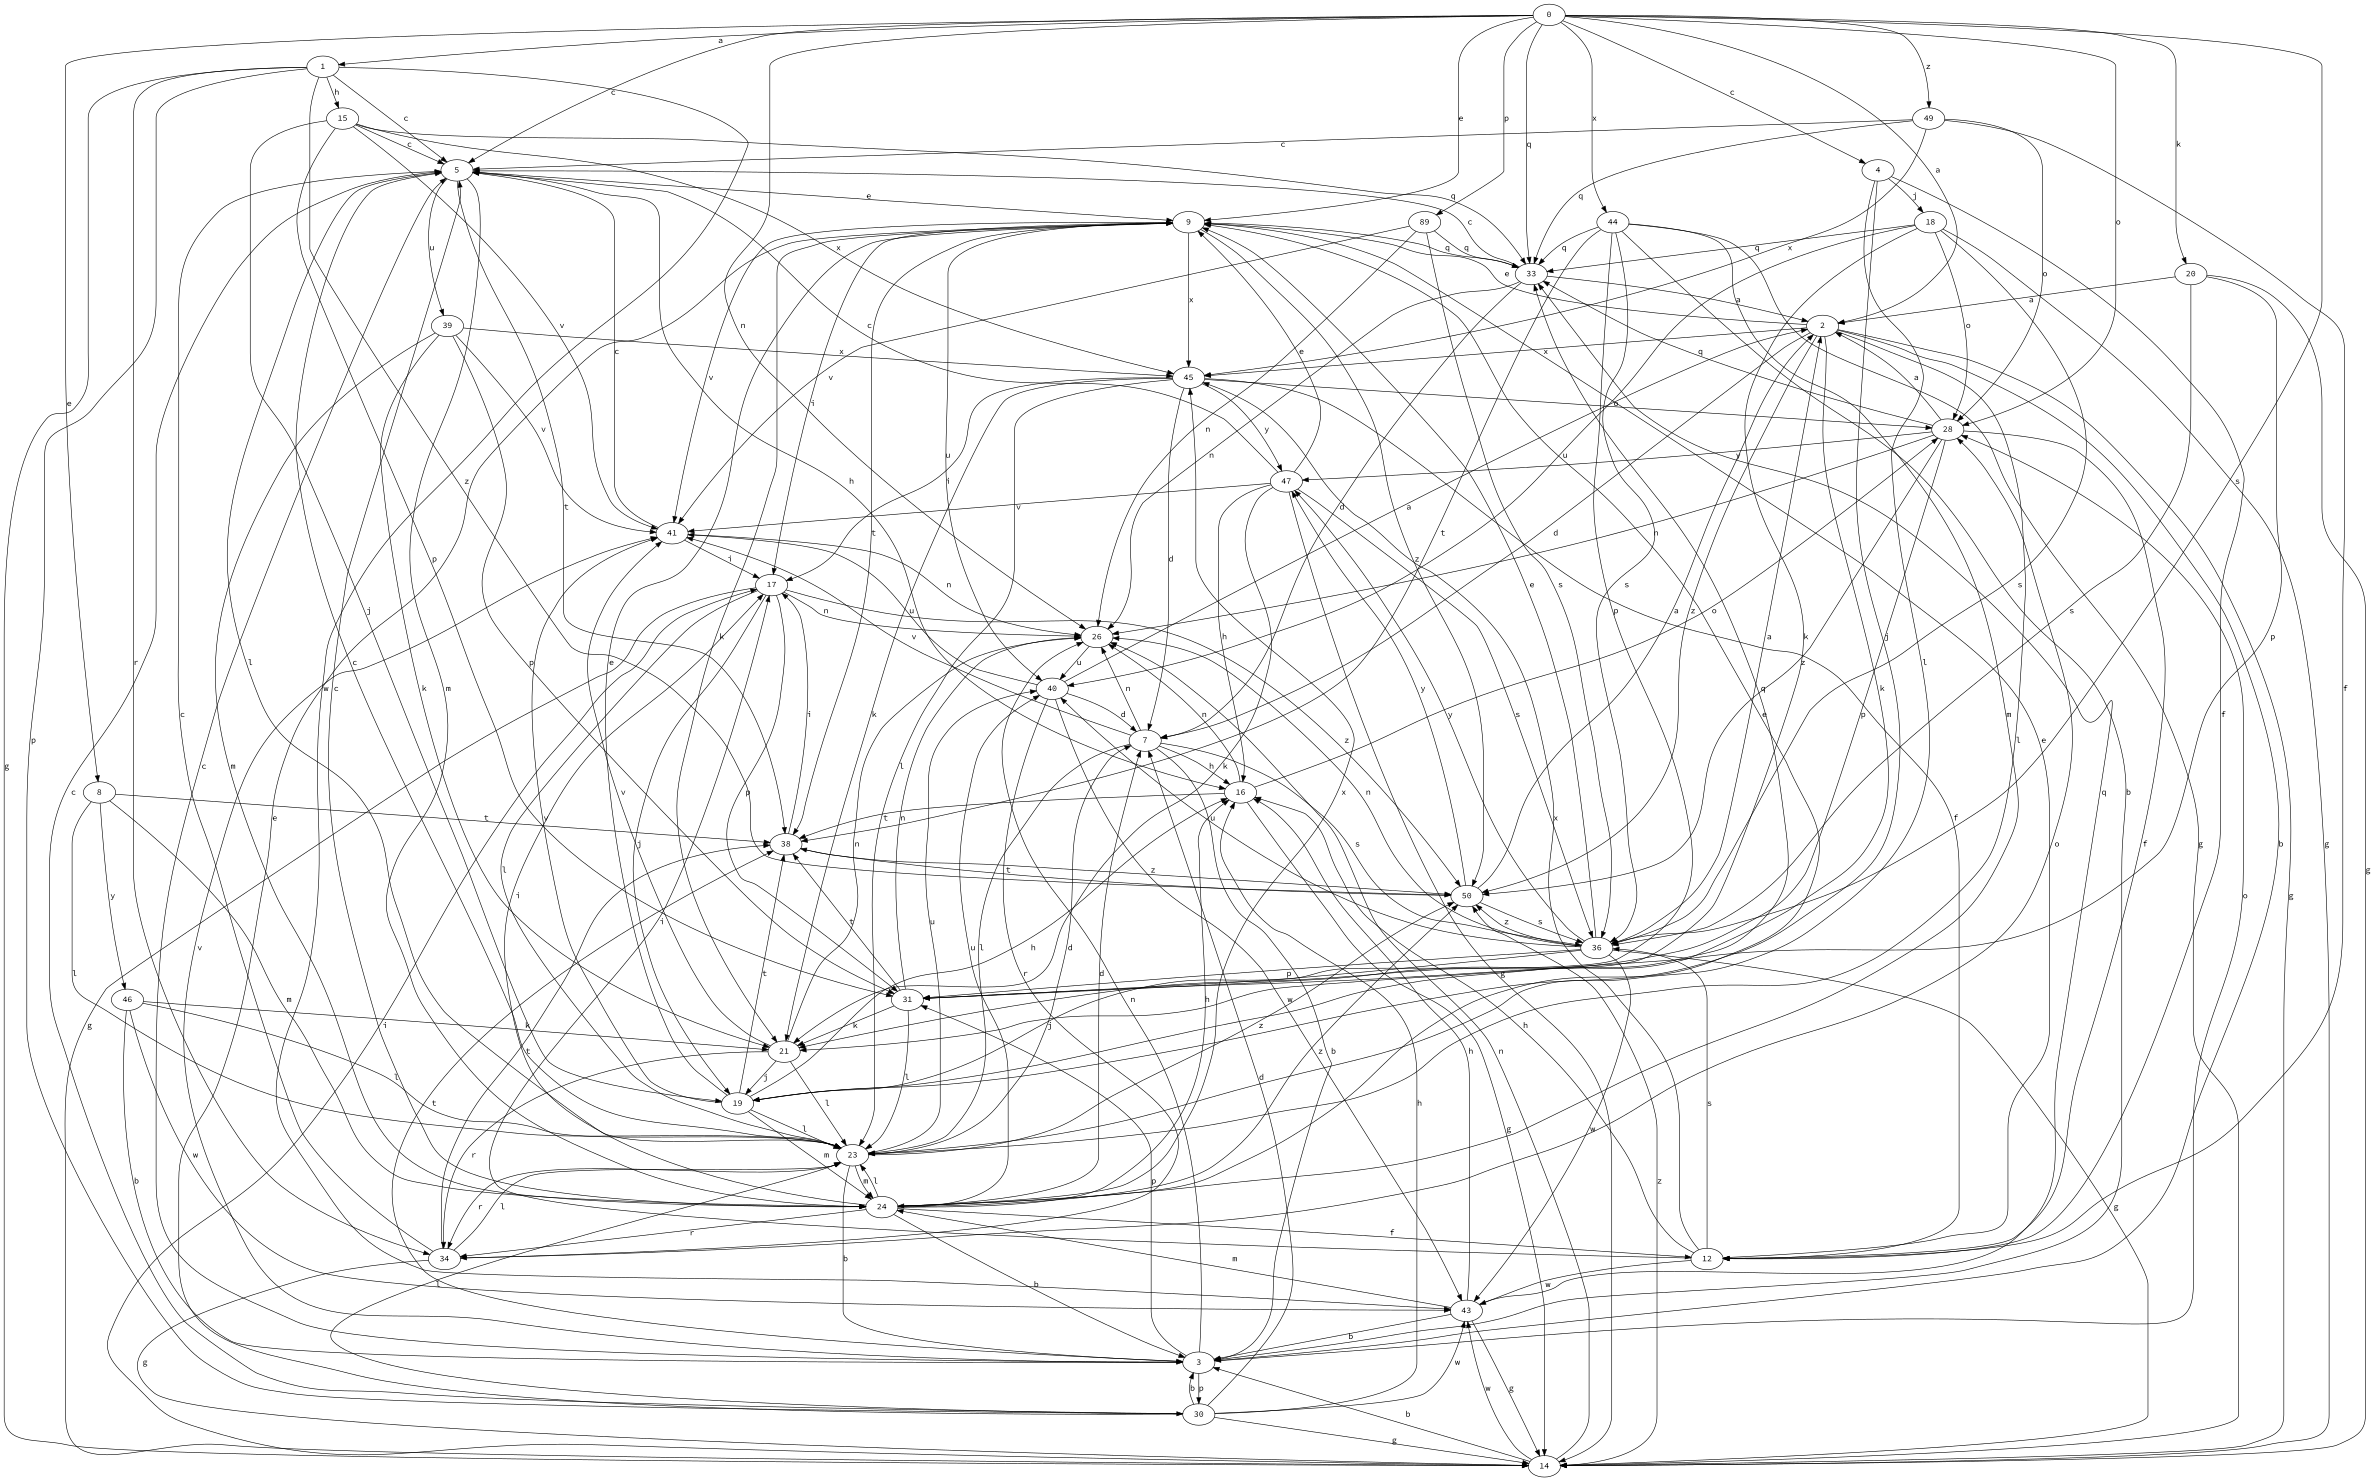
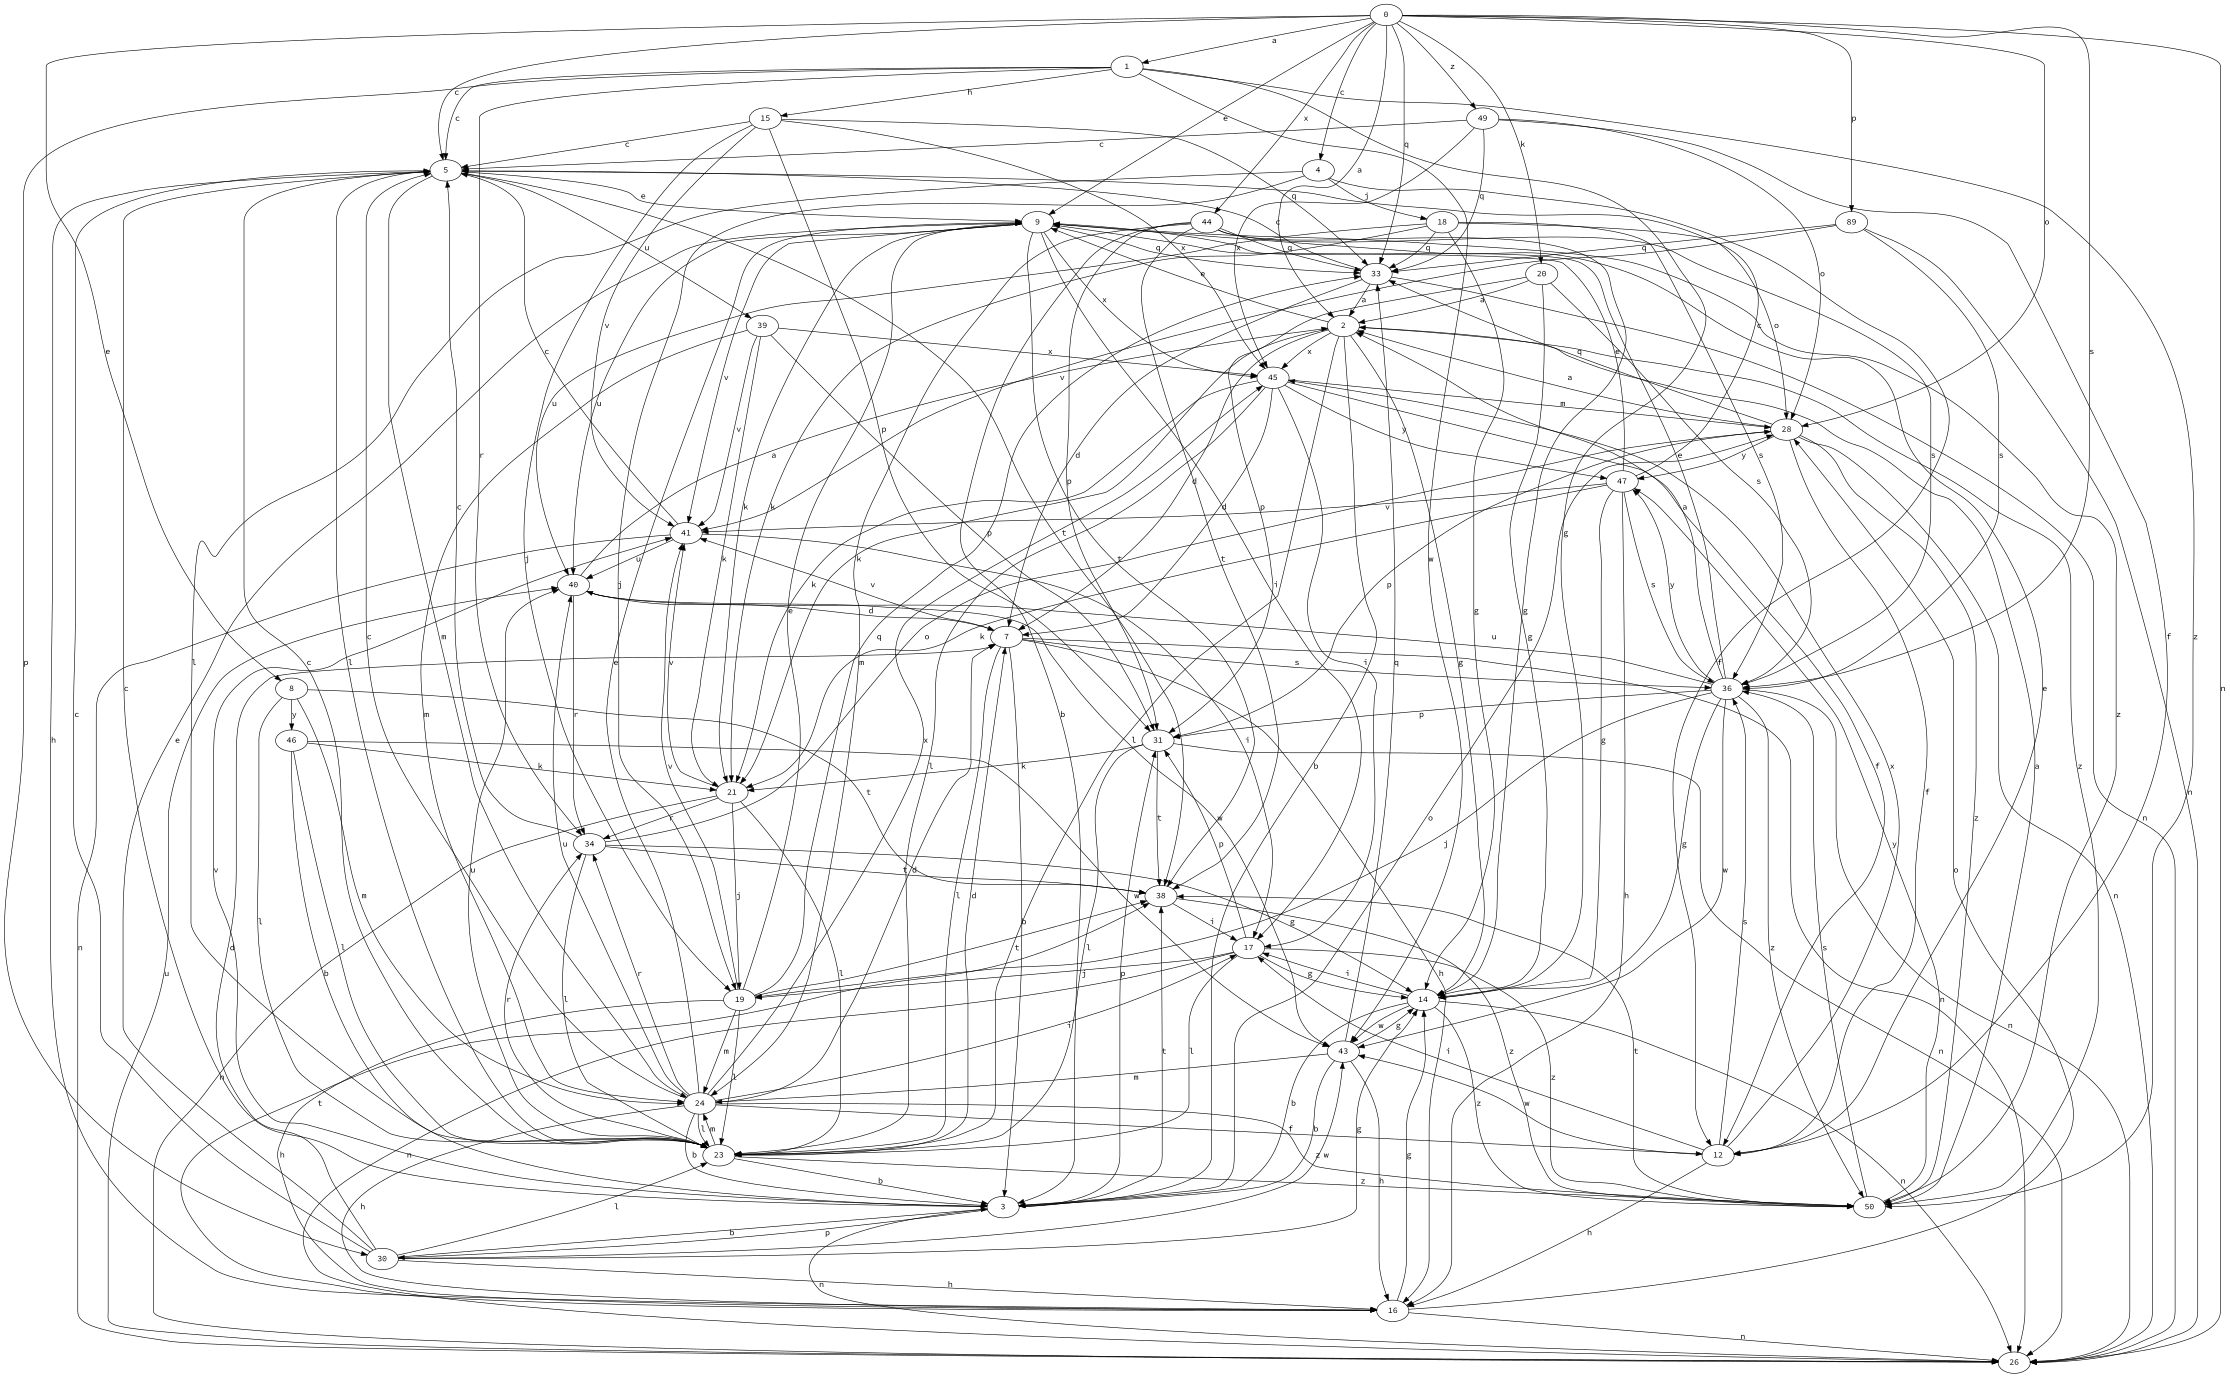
edge "45" -> "28": label "o" -> "m"
edge "40" -> "41": reversed
